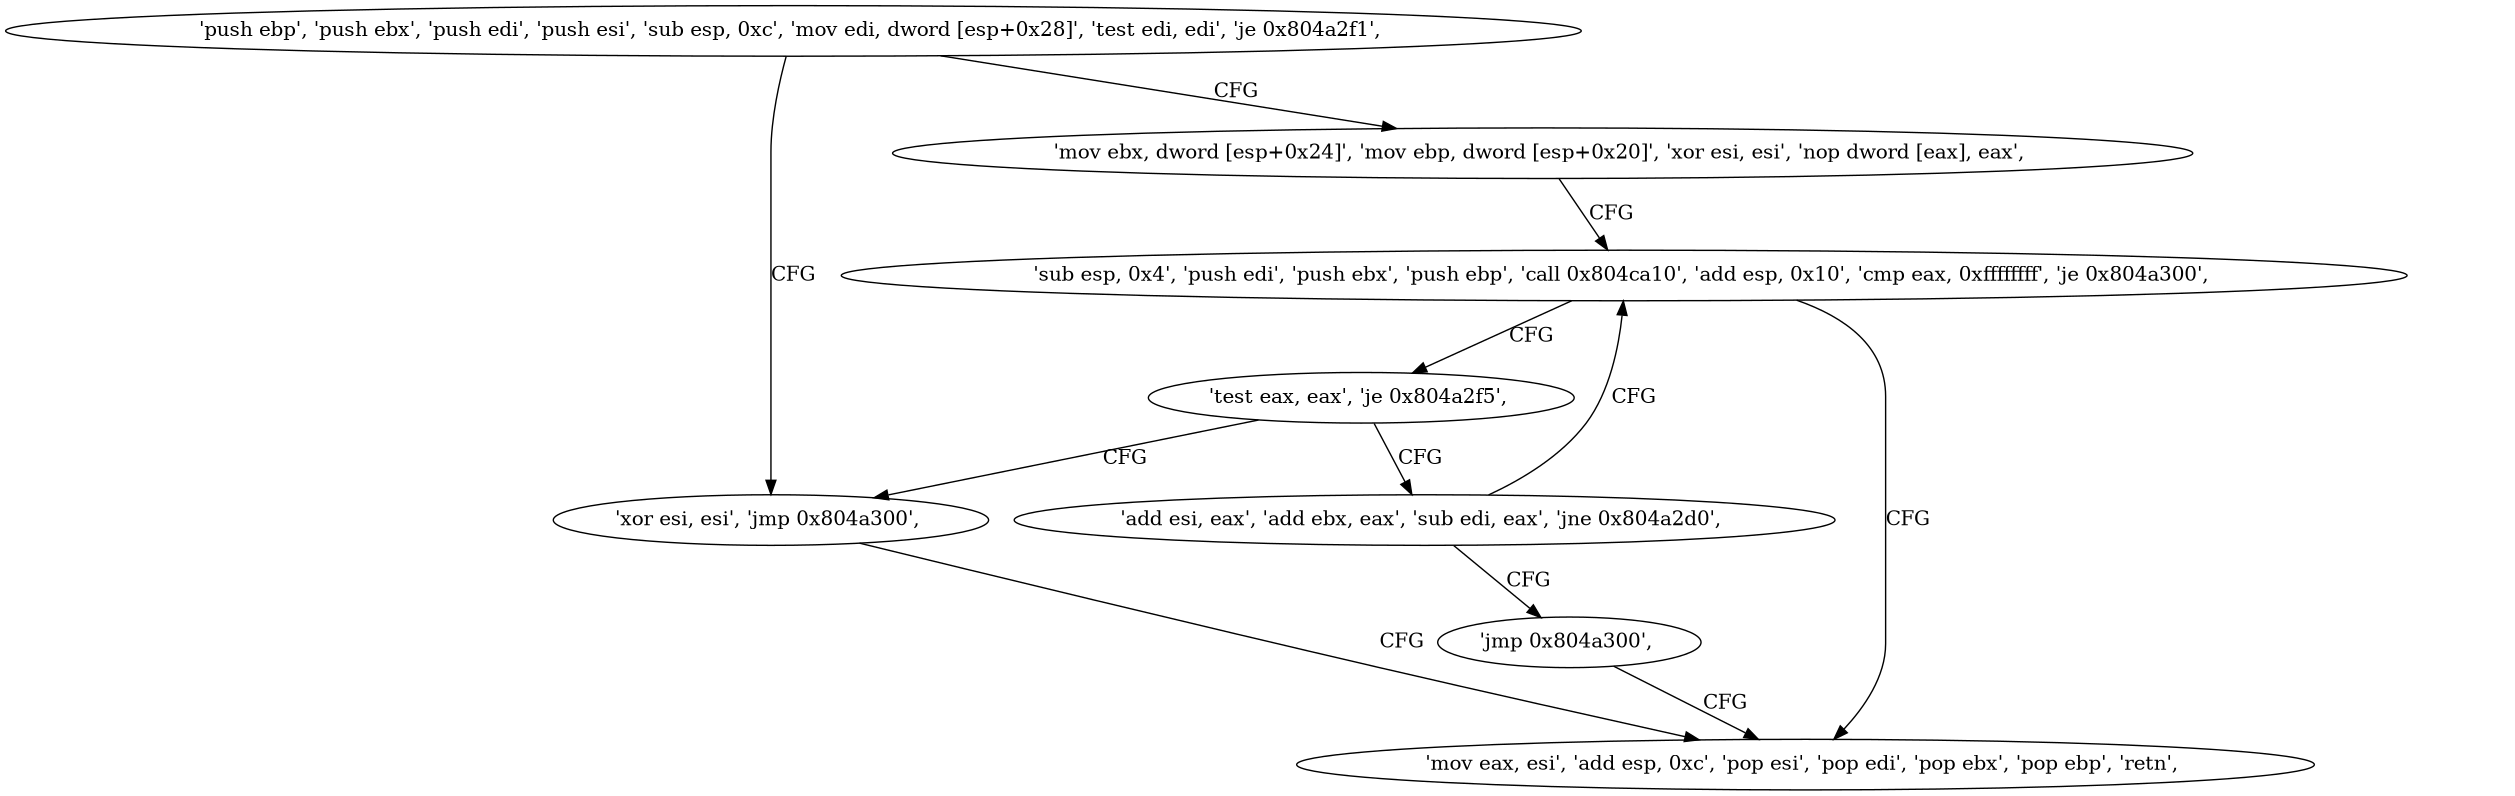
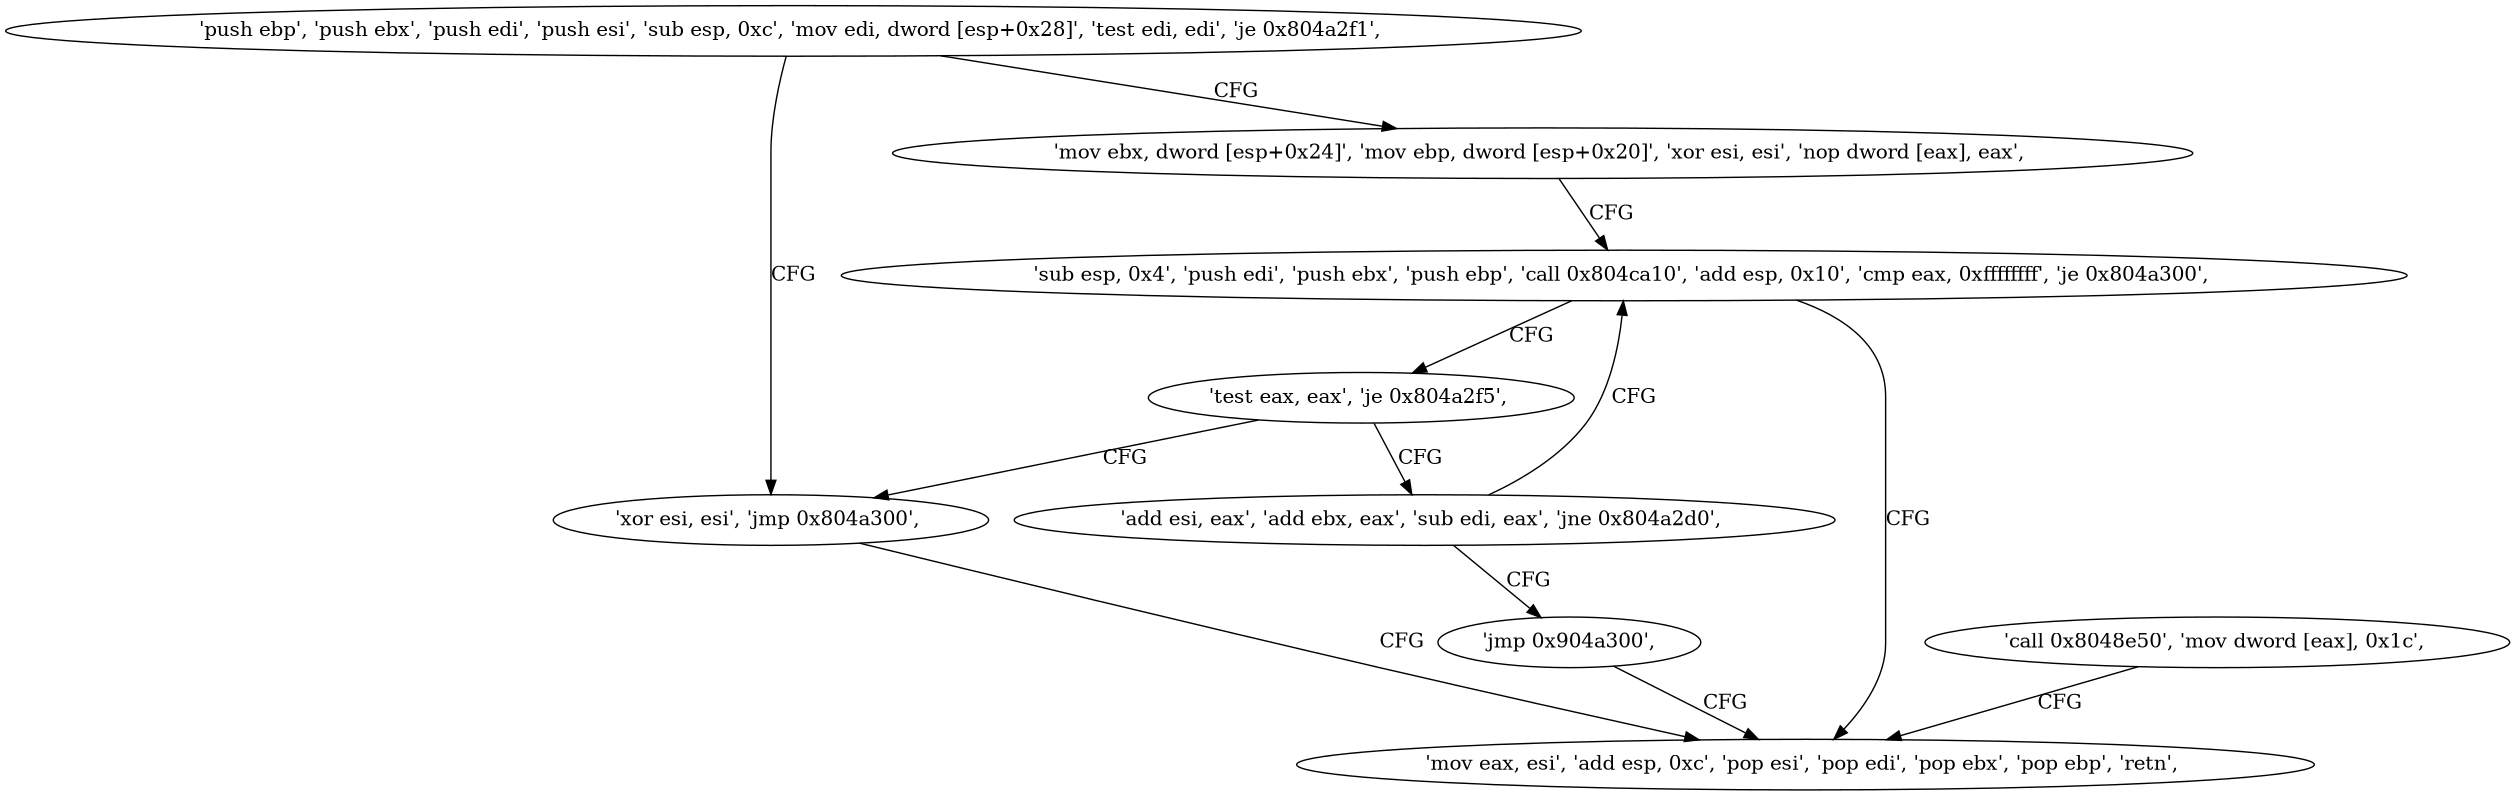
node "'jmp 0x804a300',": label "'jmp 0x804a300'," -> "'jmp 0x904a300',"
node "'call 0x8048e50', 'mov dword [eax], 0x1c',": added
